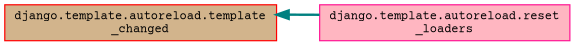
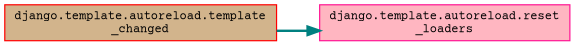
edge "django.template.autoreload.reset _loaders" -> "django.template.autoreload.template _changed": reversed
